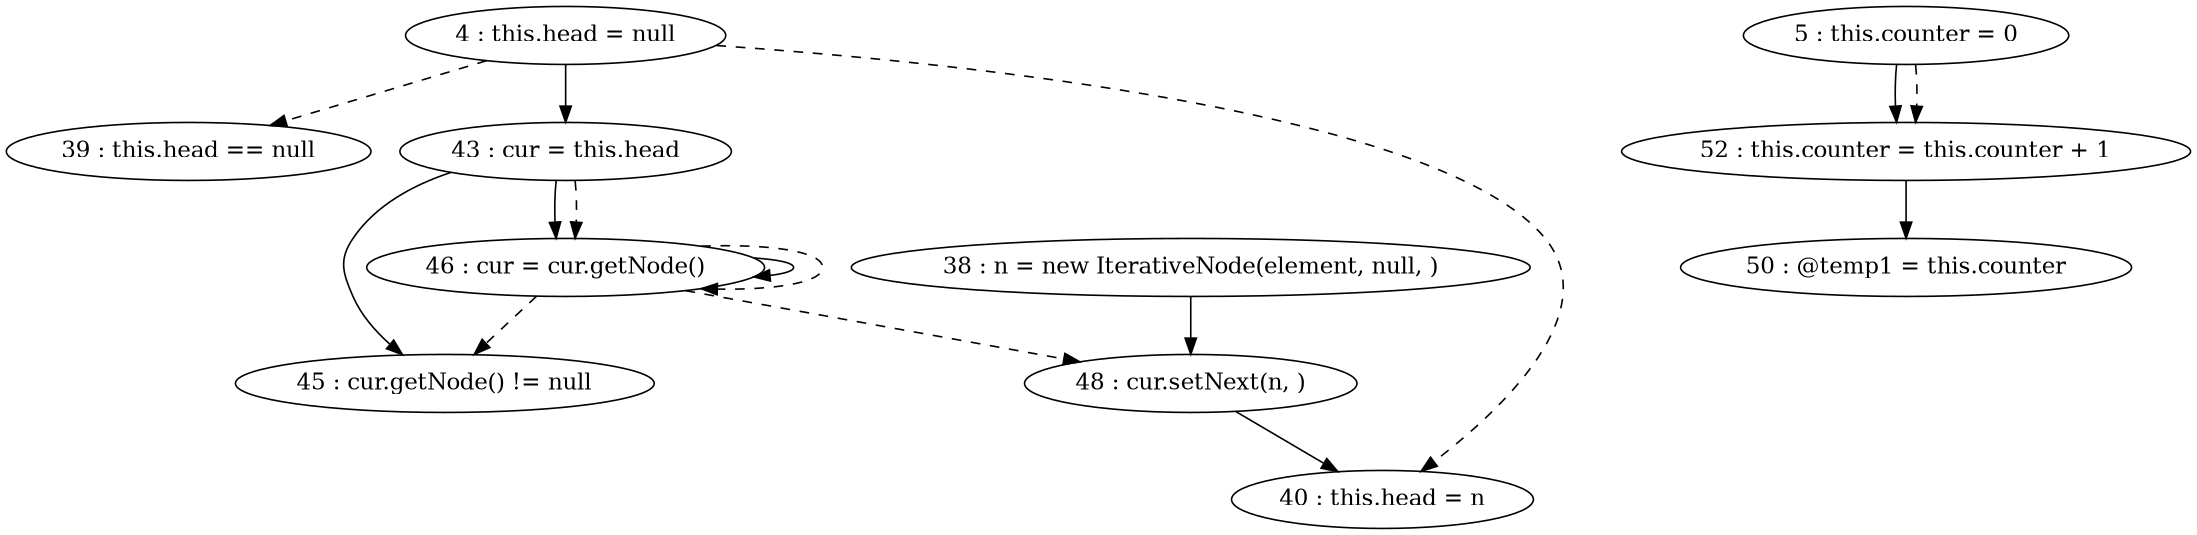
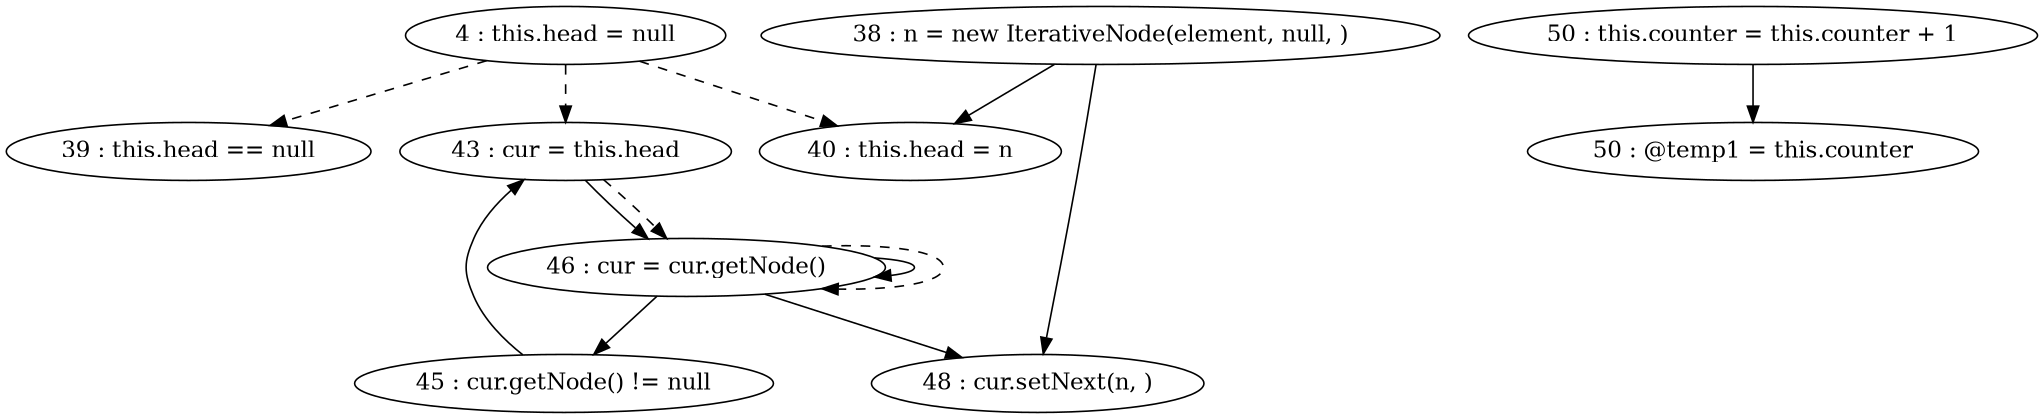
node "5 : this.counter = 0": removed
edge "4 : this.head = null" -> "43 : cur = this.head": style solid -> dashed
node "52 : this.counter = this.counter + 1": label "52 : this.counter = this.counter + 1" -> "50 : this.counter = this.counter + 1"
edge "43 : cur = this.head" -> "45 : cur.getNode() != null": reversed
edge "46 : cur = cur.getNode()" -> "45 : cur.getNode() != null": style dashed -> solid
edge "46 : cur = cur.getNode()" -> "48 : cur.setNext(n, )": style dashed -> solid
edge "48 : cur.setNext(n, )" -> "40 : this.head = n": now "38 : n = new IterativeNode(element, null, )" -> "40 : this.head = n"
